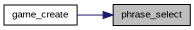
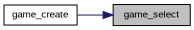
node "phrase_select": label "phrase_select" -> "game_select"
